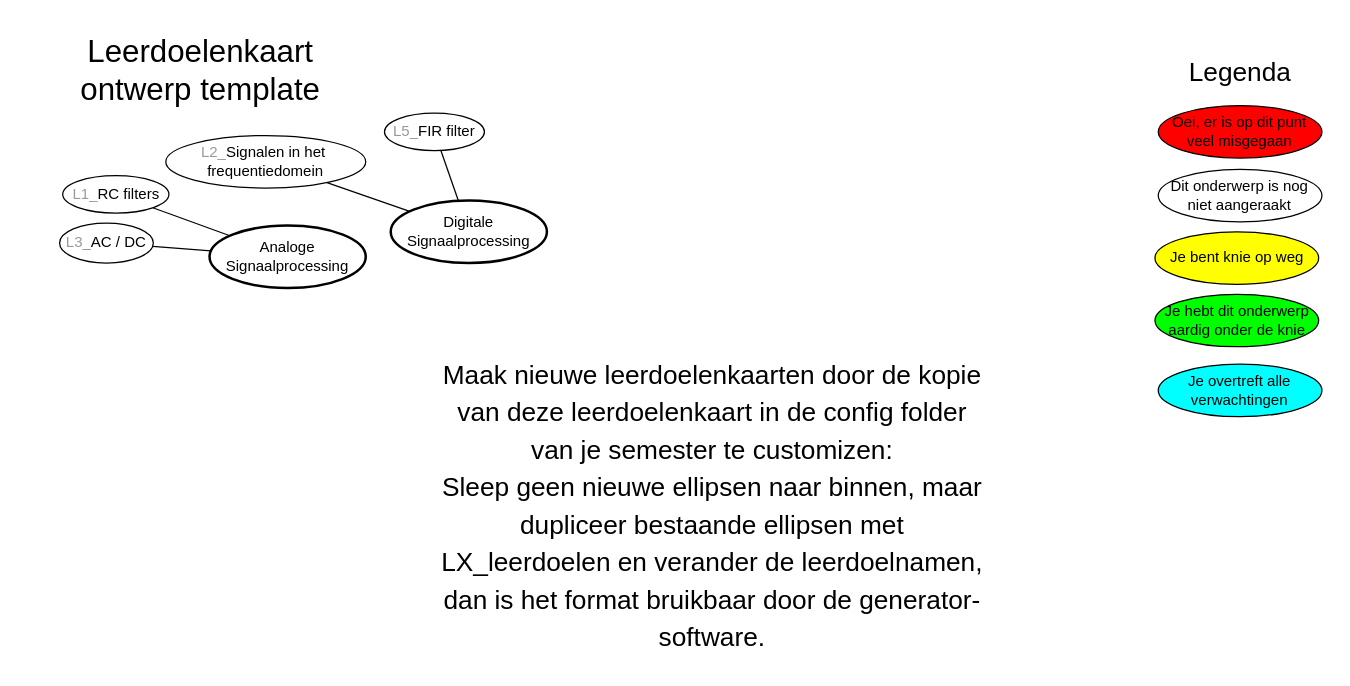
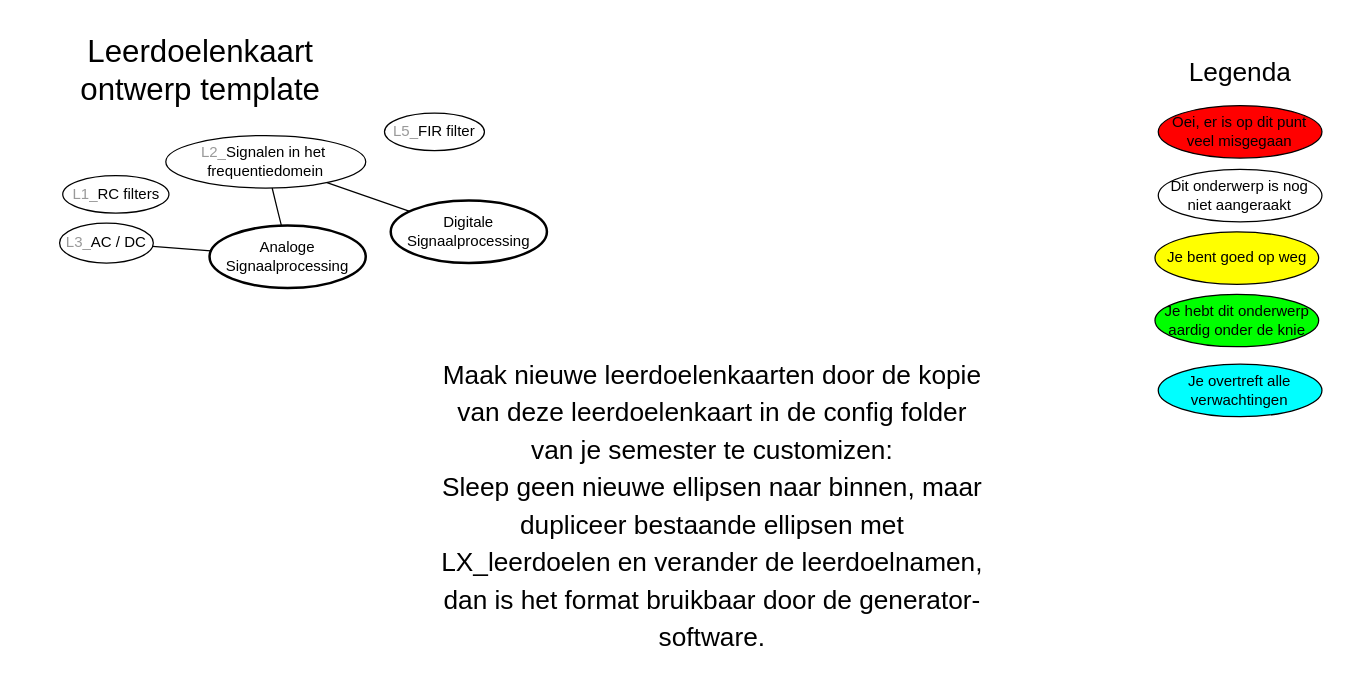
edge "L5_FIR filter" -- "Digitale Signaalprocessing": removed
edge "L2_Signalen in het frequentiedomein" -- "Analoge Signaalprocessing": added
edge "L1_RC filters" -- "Analoge Signaalprocessing": removed
node "Je bent knie op weg": label "Je bent knie op weg" -> "Je bent goed op weg"
